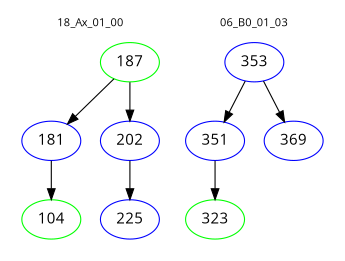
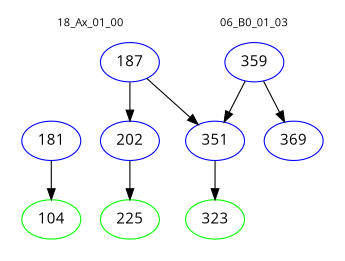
node "187": color green -> blue
node "353": label "353" -> "359"
edge "187" -> "181": now "187" -> "351"
node "225": color blue -> green
